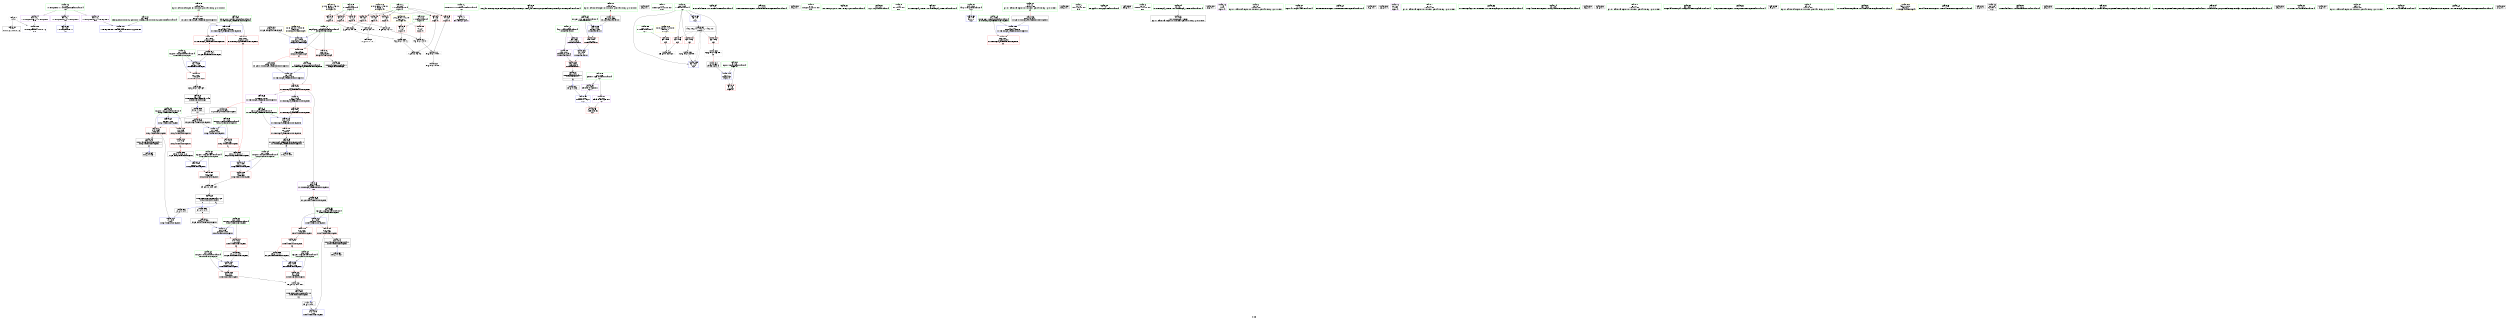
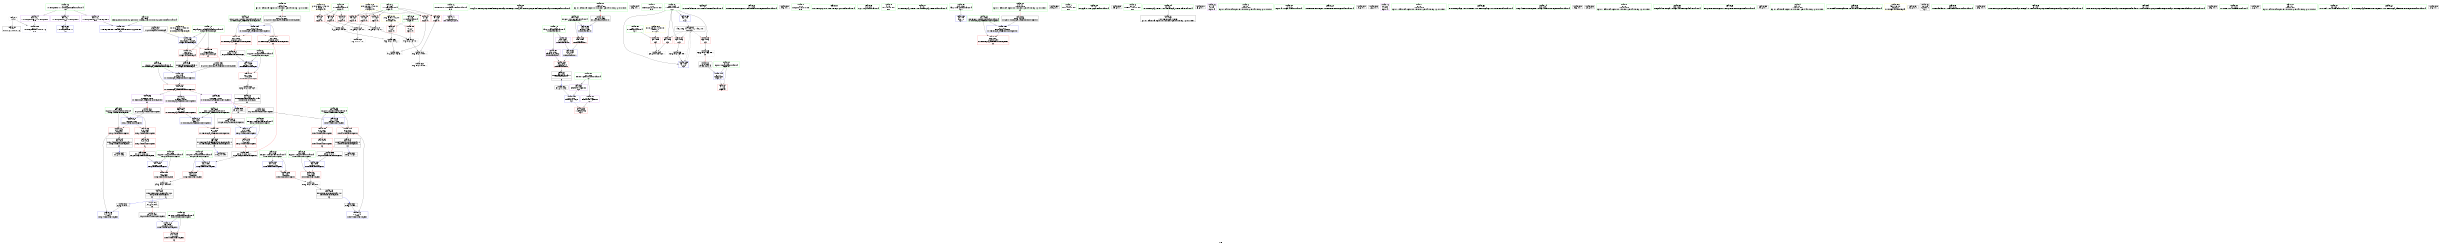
node "NodeID: 51": removed
node "NodeID: 334": removed
